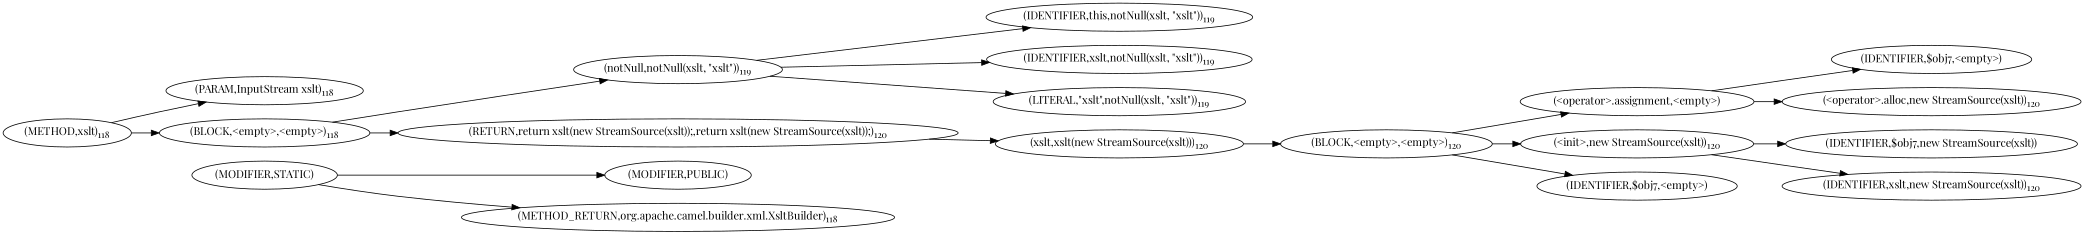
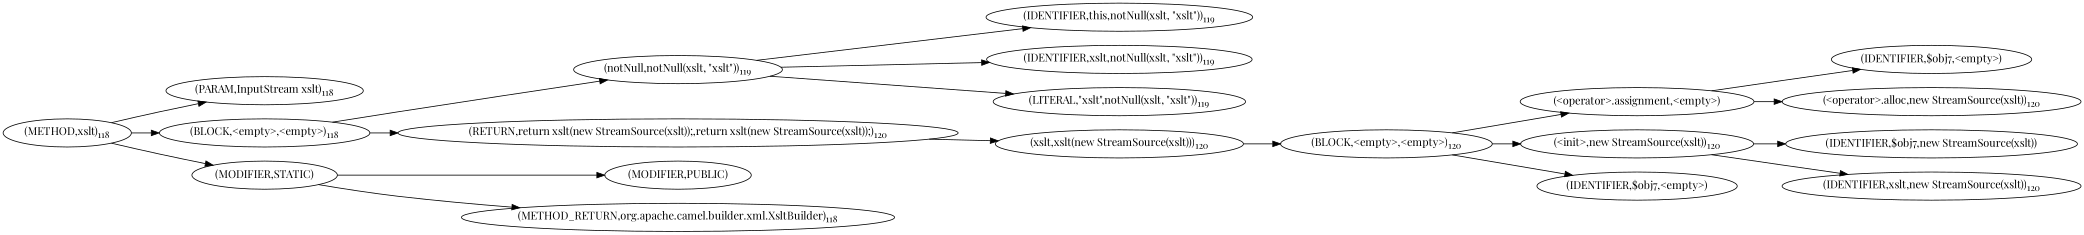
edge "(METHOD,xslt)" -> "(MODIFIER,STATIC)": added
